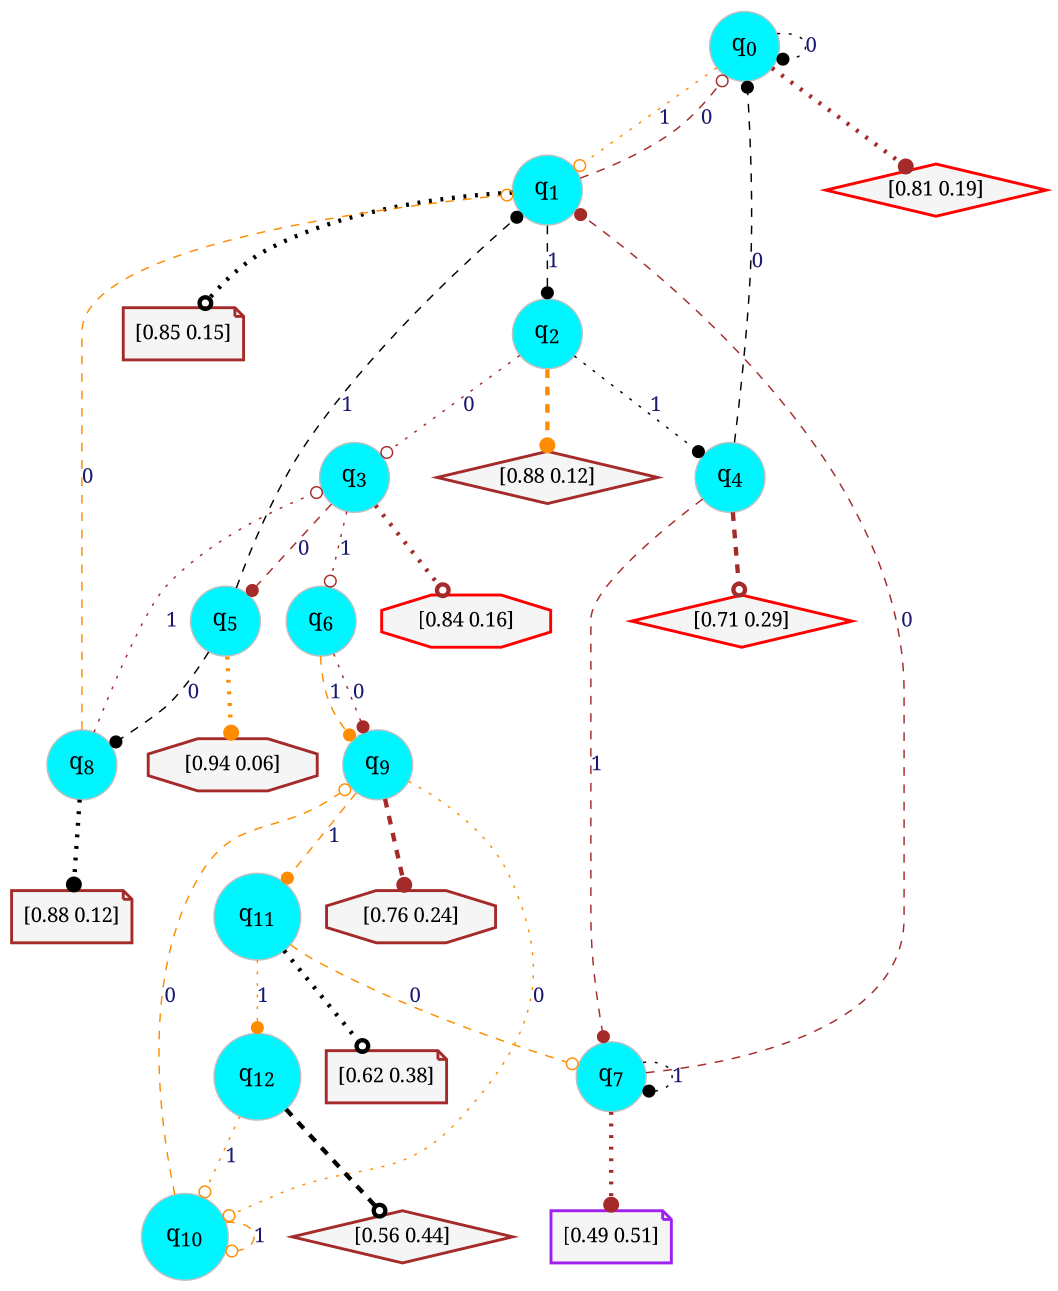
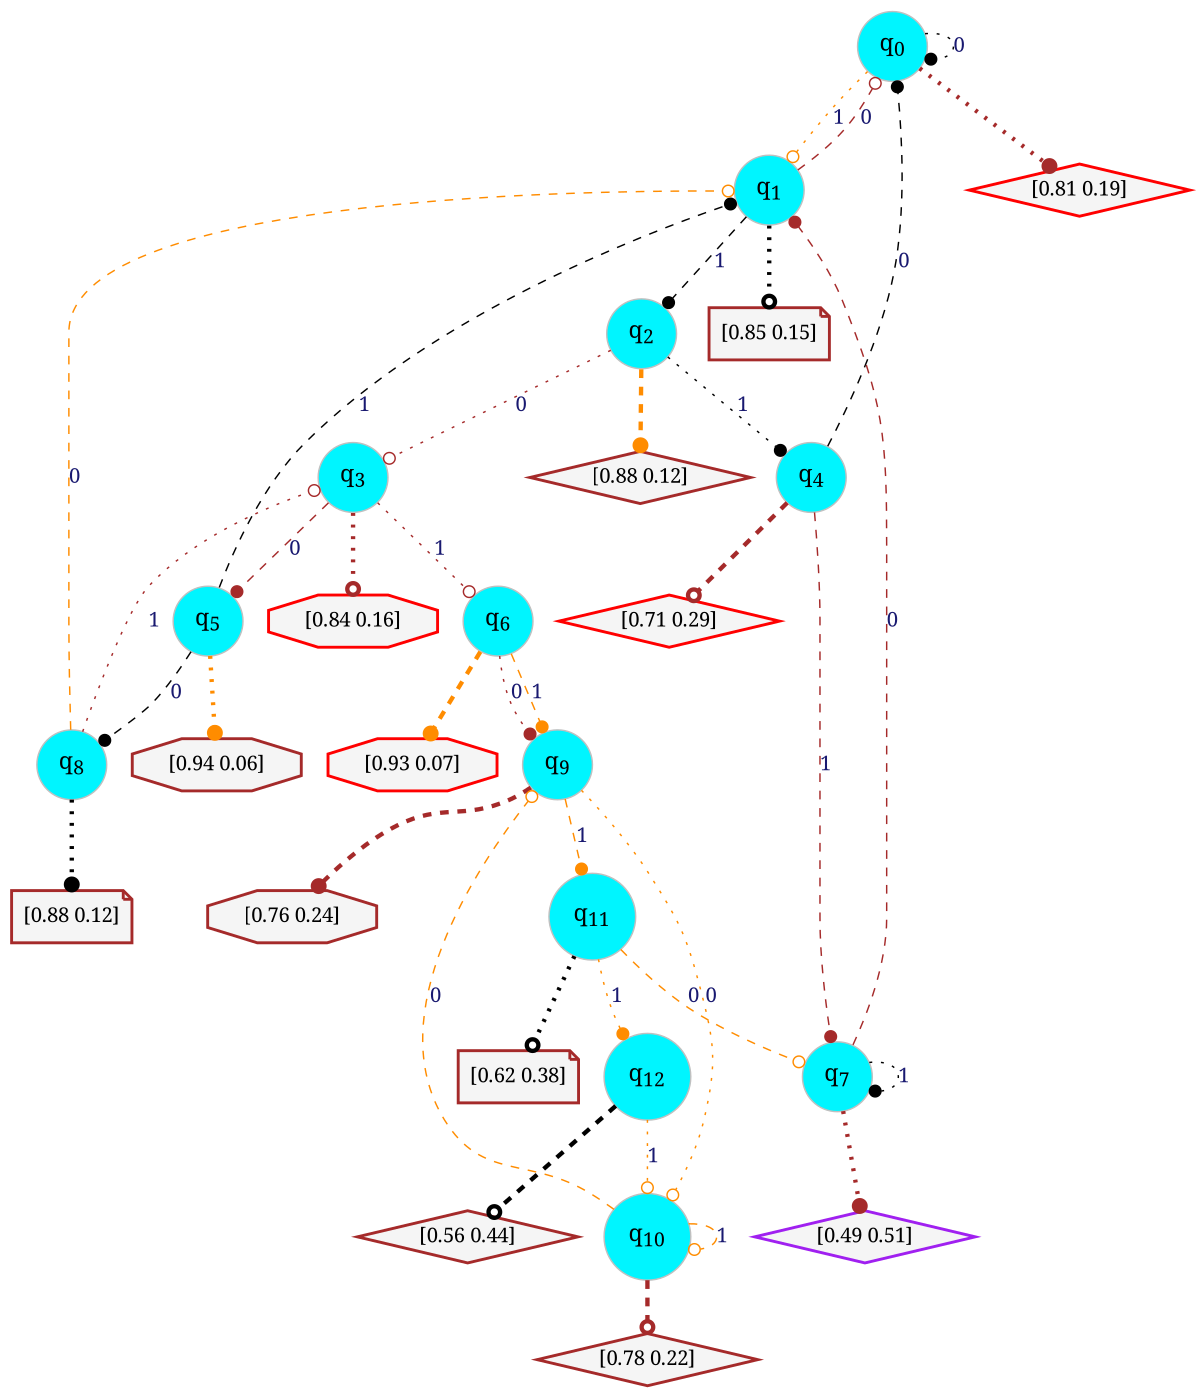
node "[0.93 0.07]": added
node "[0.49 0.51]": shape note -> diamond
node "[0.78 0.22]": added
